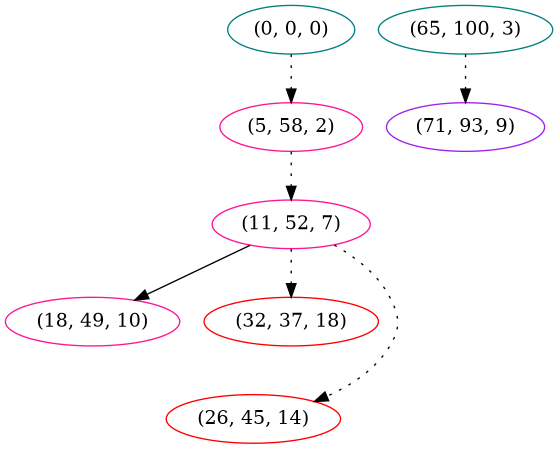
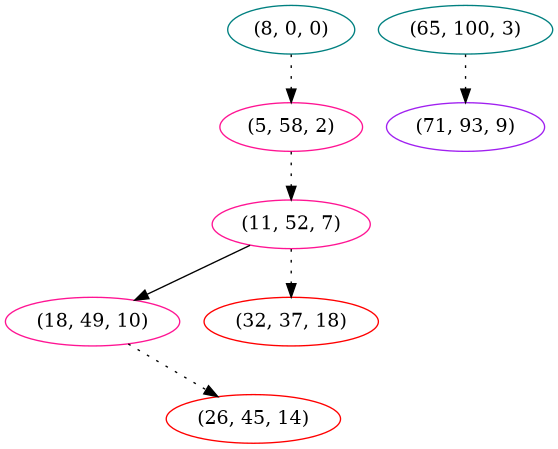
node "(0, 0, 0)": label "(0, 0, 0)" -> "(8, 0, 0)"
edge "(11, 52, 7)" -> "(26, 45, 14)": now "(18, 49, 10)" -> "(26, 45, 14)"
